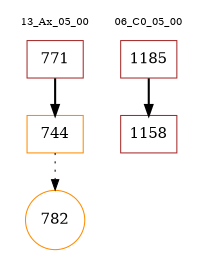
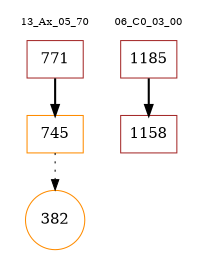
cluster "13_Ax_05_00": label "13_Ax_05_00" -> "13_Ax_05_70"
cluster "06_C0_05_00": label "06_C0_05_00" -> "06_C0_03_00"
node "744": label "744" -> "745"
node "782": label "782" -> "382"
